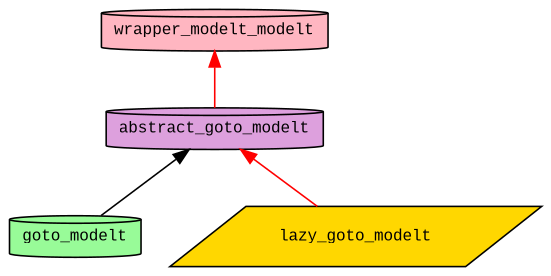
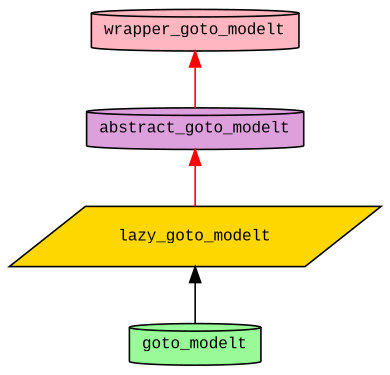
node "wrapper_modelt_modelt": label "wrapper_modelt_modelt" -> "wrapper_goto_modelt"
edge "goto_modelt" -> "abstract_goto_modelt": now "goto_modelt" -> "lazy_goto_modelt"
